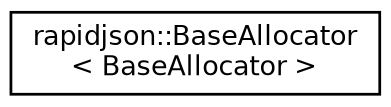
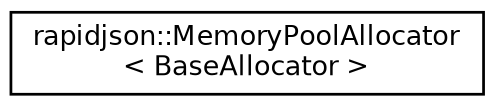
node "rapidjson::BaseAllocator < BaseAllocator >": label "rapidjson::BaseAllocator < BaseAllocator >" -> "rapidjson::MemoryPoolAllocator < BaseAllocator >"
